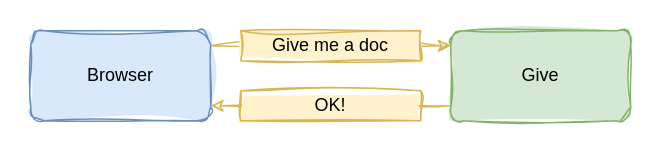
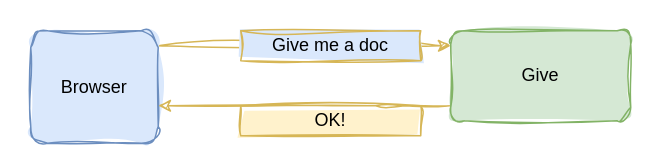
node "Give me a doc": fillcolor #fff2cc -> #dae8fc
node "Browser": size 180x90 -> 128x113
node "OK!": moved (331, 106) -> (331, 121)
